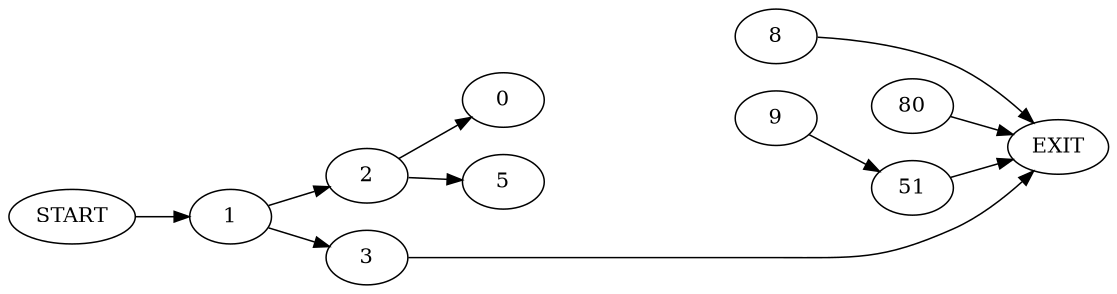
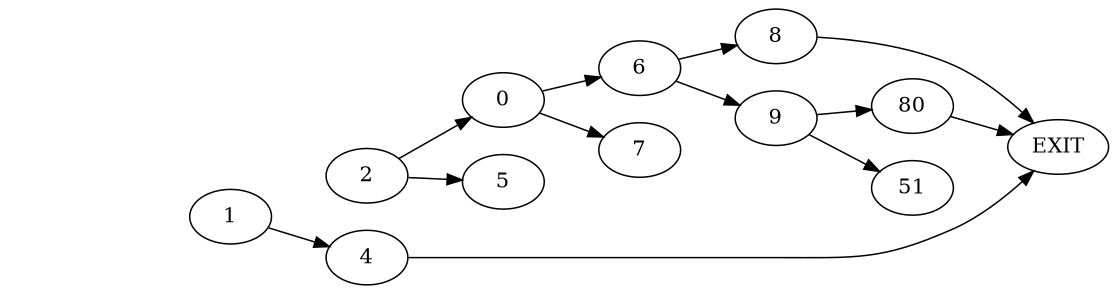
node "6": added
edge "9" -> "80": added
node "7": added
edge "51" -> "EXIT": removed
edge "1" -> "2": removed
node "START": removed
node "3": label "3" -> "4"
